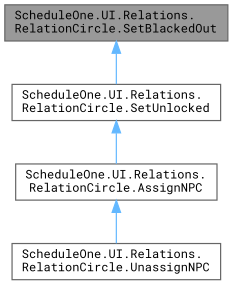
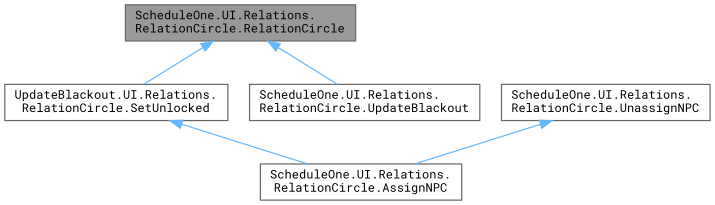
node "ScheduleOne.UI.Relations. RelationCircle.SetBlackedOut": label "ScheduleOne.UI.Relations. RelationCircle.SetBlackedOut" -> "ScheduleOne.UI.Relations. RelationCircle.RelationCircle"
node "ScheduleOne.UI.Relations. RelationCircle.SetUnlocked": label "ScheduleOne.UI.Relations. RelationCircle.SetUnlocked" -> "UpdateBlackout.UI.Relations. RelationCircle.SetUnlocked"
node "ScheduleOne.UI.Relations. RelationCircle.UpdateBlackout": added
edge "ScheduleOne.UI.Relations. RelationCircle.UnassignNPC" -> "ScheduleOne.UI.Relations. RelationCircle.AssignNPC": reversed
